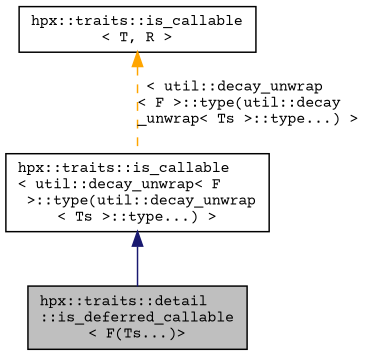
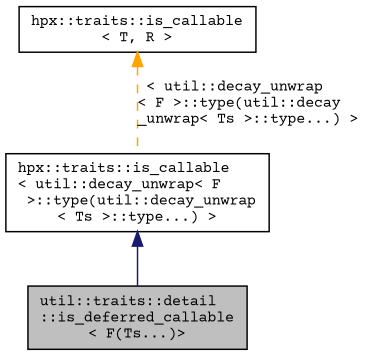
node "hpx::traits::detail ::is_deferred_callable < F(Ts...)>": label "hpx::traits::detail ::is_deferred_callable < F(Ts...)>" -> "util::traits::detail ::is_deferred_callable < F(Ts...)>"
